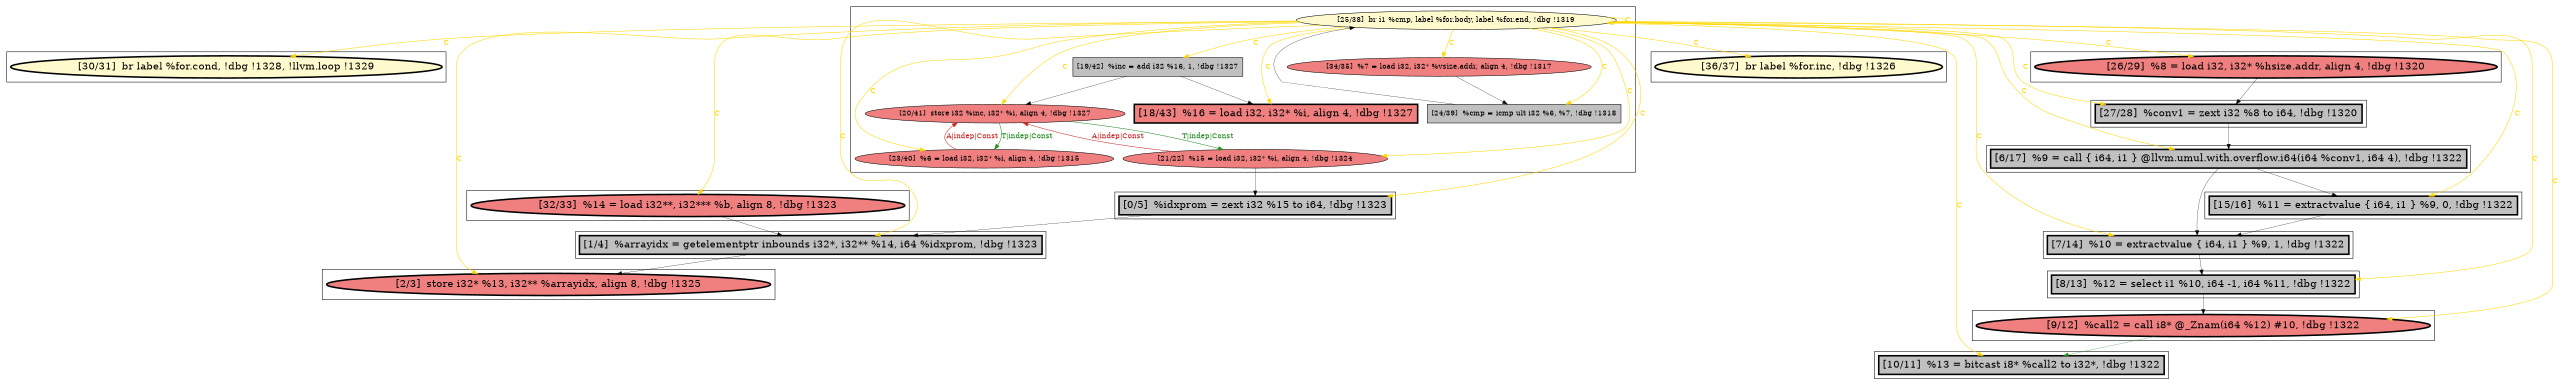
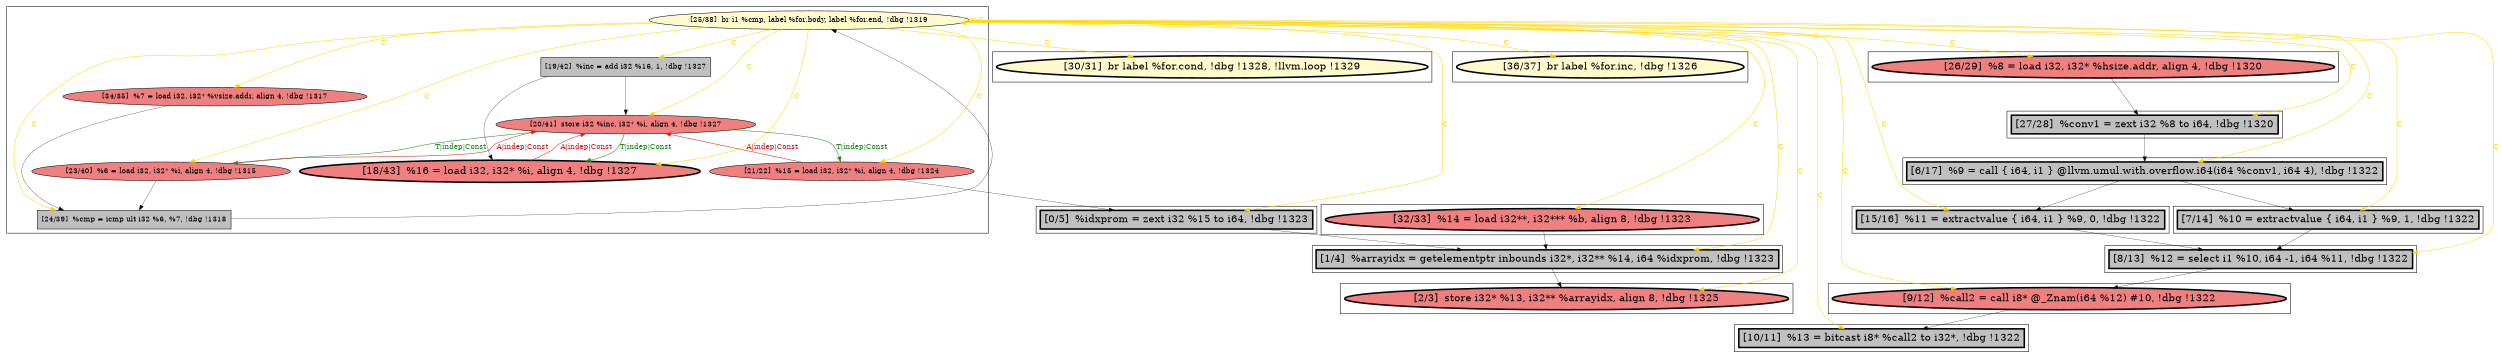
node "[18/43]  %16 = load i32, i32* %i, align 4, !dbg !1327": shape box -> ellipse
edge "[18/43]  %16 = load i32, i32* %i, align 4, !dbg !1327" -> "[20/41]  store i32 %inc, i32* %i, align 4, !dbg !1327": added, label "A|indep|Const"
edge "[20/41]  store i32 %inc, i32* %i, align 4, !dbg !1327" -> "[18/43]  %16 = load i32, i32* %i, align 4, !dbg !1327": added, label "T|indep|Const"
edge "[23/40]  %6 = load i32, i32* %i, align 4, !dbg !1315" -> "[24/39]  %cmp = icmp ult i32 %6, %7, !dbg !1318": added
edge "[15/16]  %11 = extractvalue { i64, i1 } %9, 0, !dbg !1322" -> "[7/14]  %10 = extractvalue { i64, i1 } %9, 1, !dbg !1322": now "[15/16]  %11 = extractvalue { i64, i1 } %9, 0, !dbg !1322" -> "[8/13]  %12 = select i1 %10, i64 -1, i64 %11, !dbg !1322"
edge "[9/12]  %call2 = call i8* @_Znam(i64 %12) #10, !dbg !1322" -> "[10/11]  %13 = bitcast i8* %call2 to i32*, !dbg !1322": color forestgreen -> black
